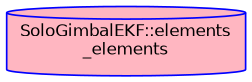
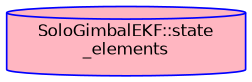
node "SoloGimbalEKF::elements _elements": label "SoloGimbalEKF::elements _elements" -> "SoloGimbalEKF::state _elements"
